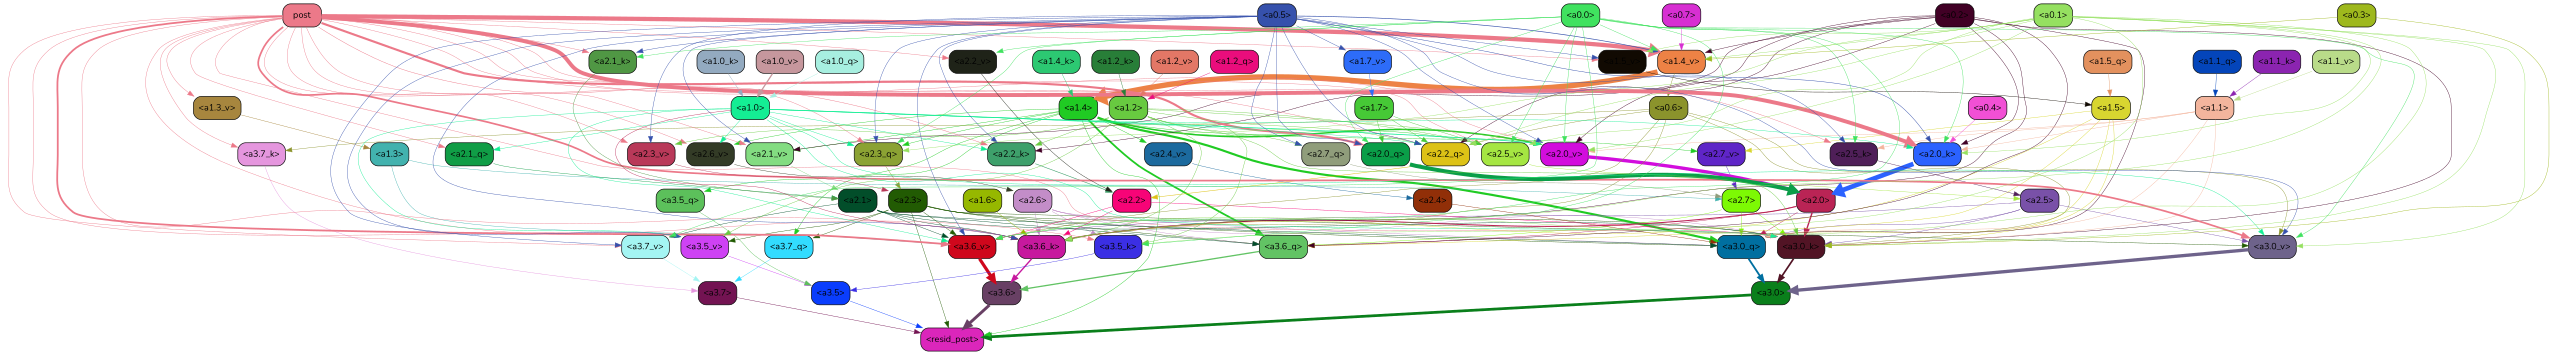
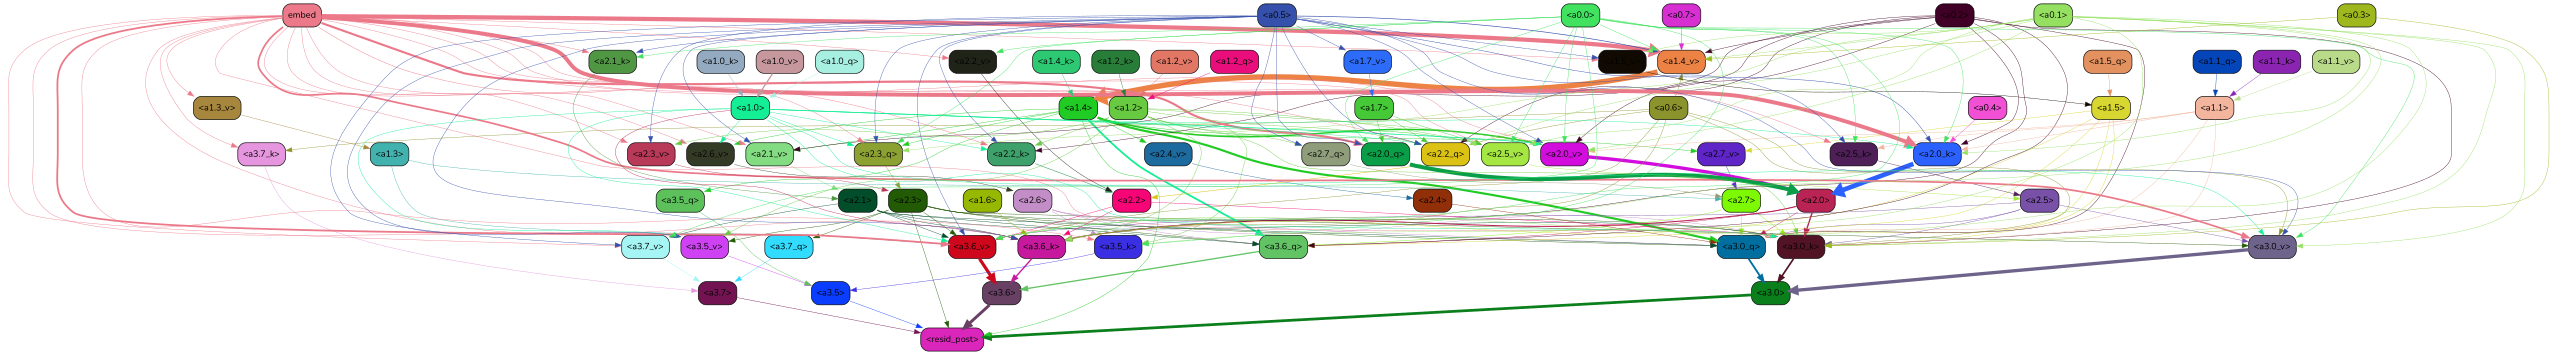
node "post": label "post" -> "embed"
edge "<a1.4_v>" -> "<a0.6>": reversed
node "<a2.1_q>": removed
edge "<a1.4>" -> "<a3.7_q>": removed
edge "<a1.4>" -> "<a3.6_q>": color #20cb23 -> #14ee94
edge "<a2.6>" -> "<a3.6_k>": removed
